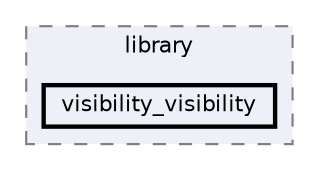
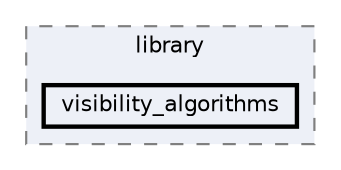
node "visibility_visibility": label "visibility_visibility" -> "visibility_algorithms"
